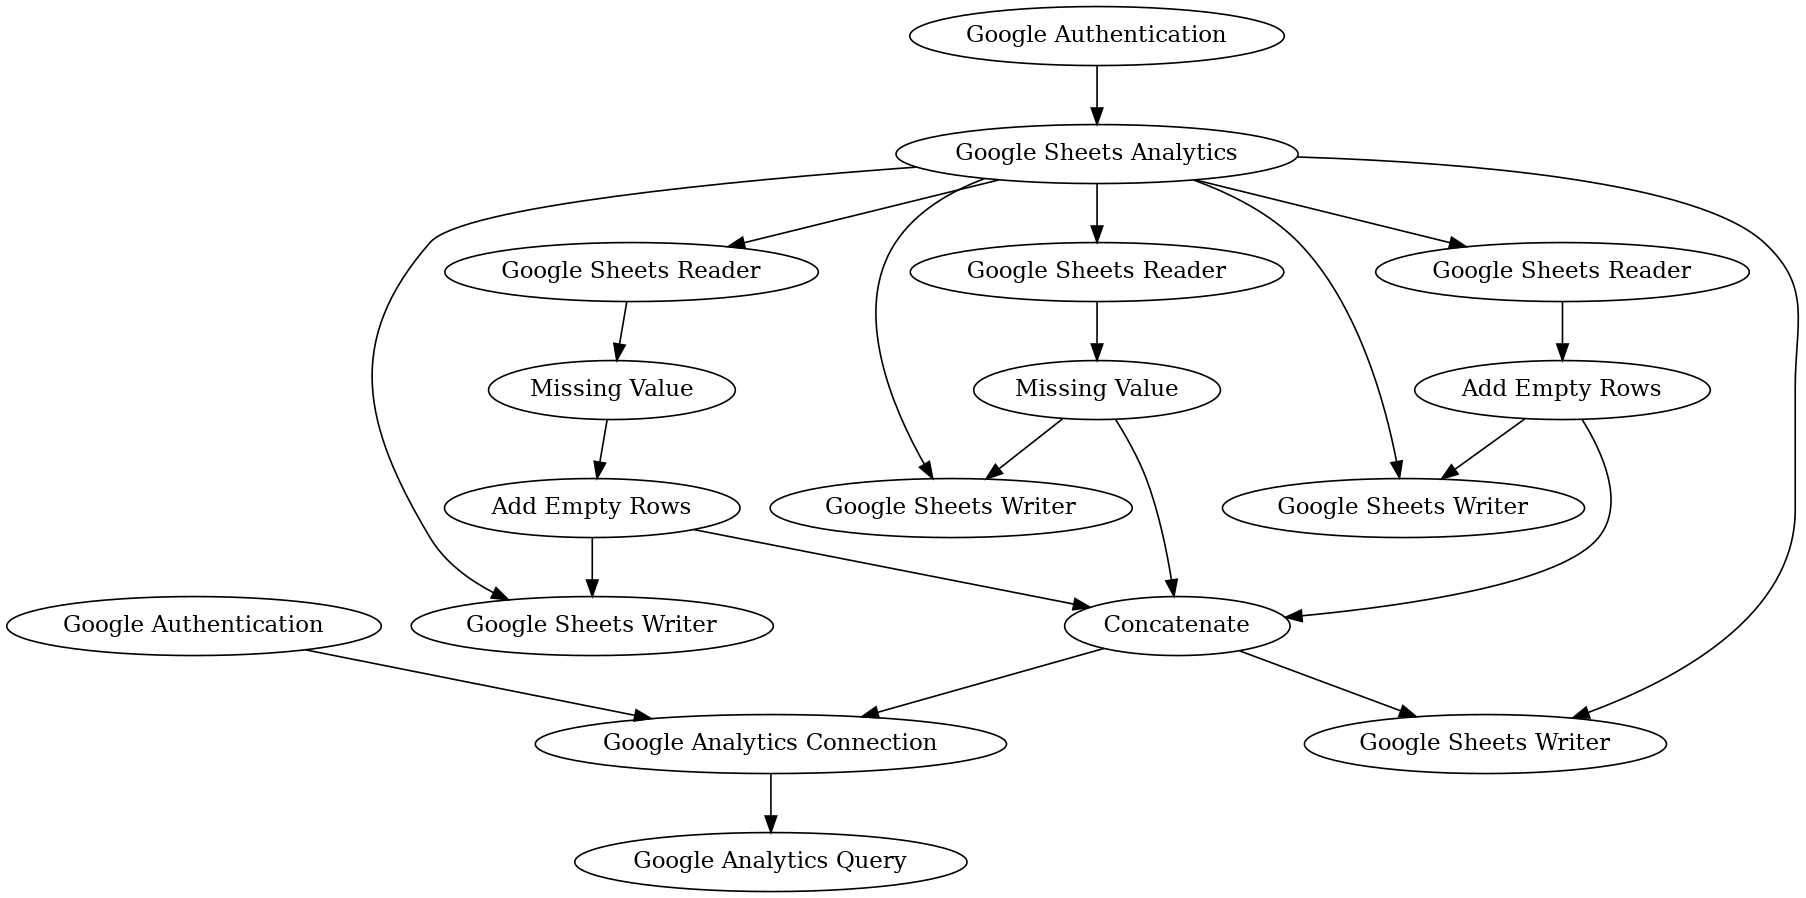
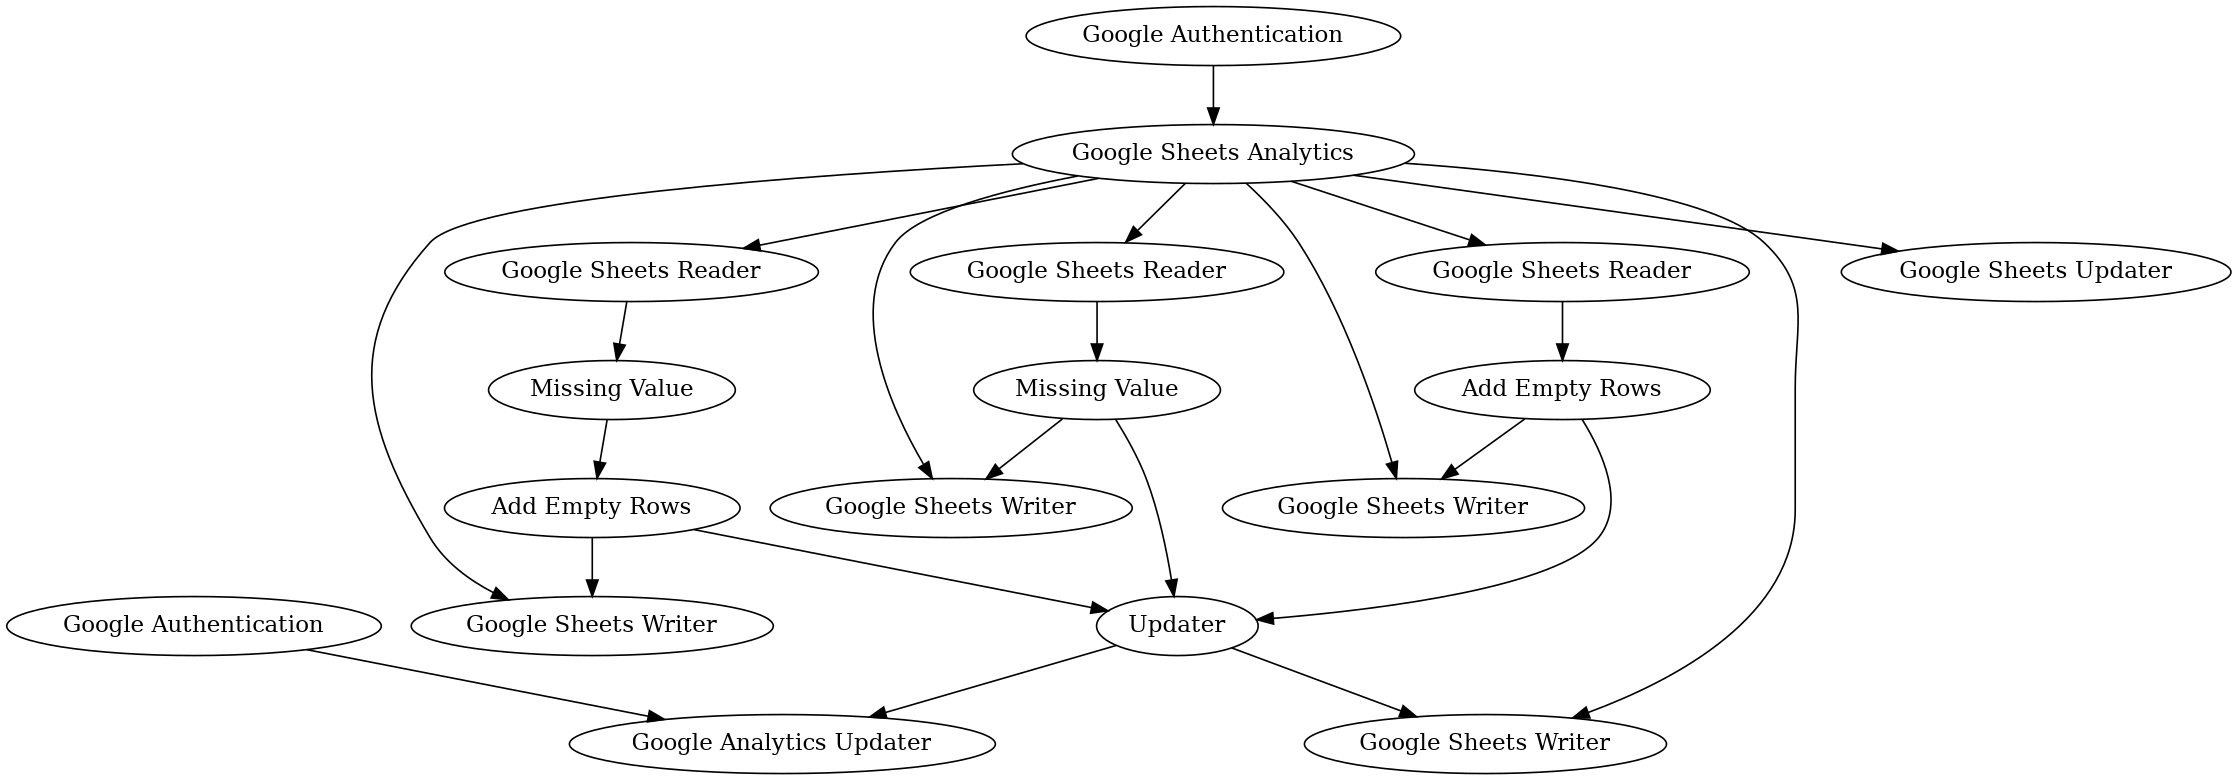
node "Google Sheets Updater": added
node "Concatenate": label "Concatenate" -> "Updater"
node "Google Analytics Connection": label "Google Analytics Connection" -> "Google Analytics Updater"
node "Google Analytics Query": removed
